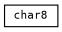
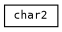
node "char8": label "char8" -> "char2"
